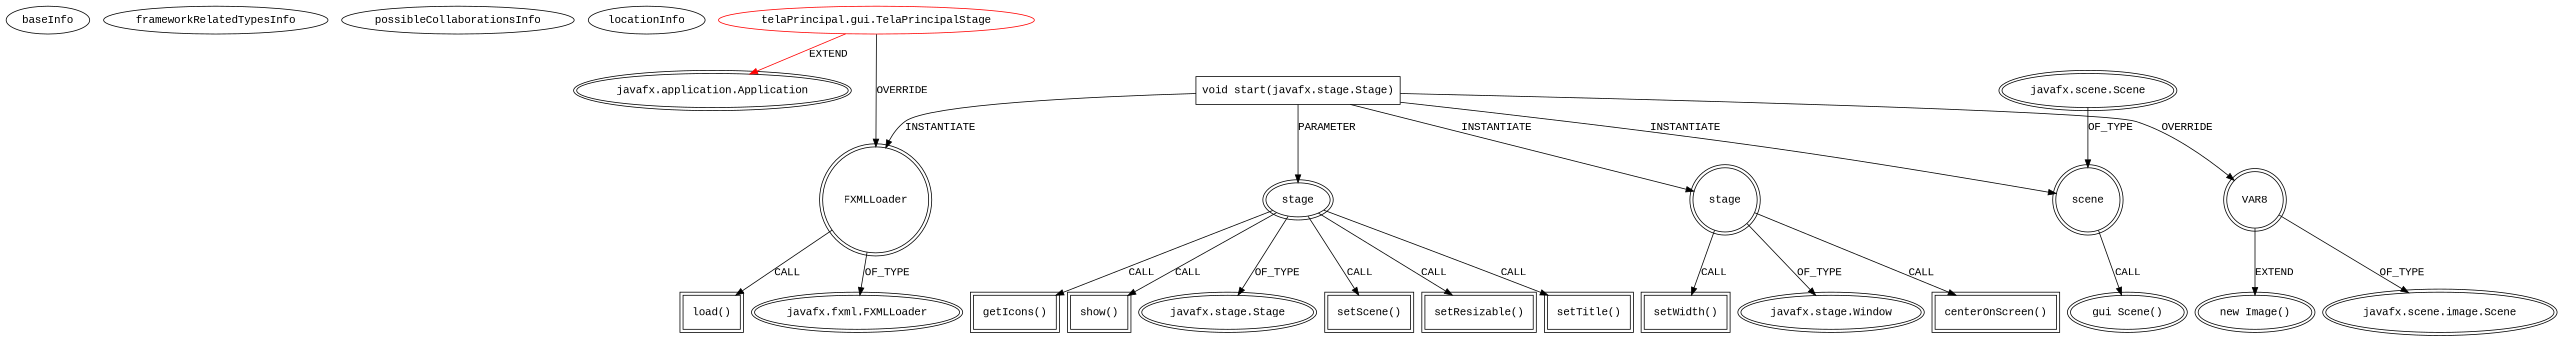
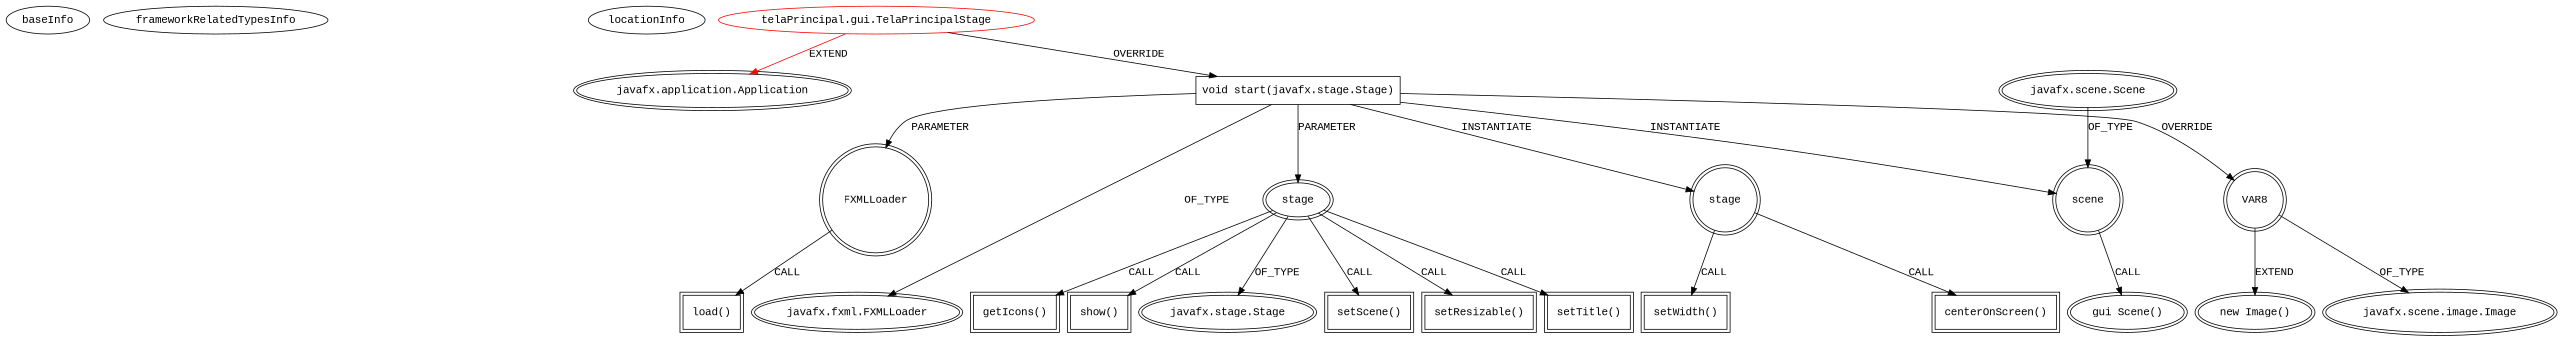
node "possibleCollaborationsInfo": removed
edge "telaPrincipal.gui.TelaPrincipalStage" -> "FXMLLoader": now "telaPrincipal.gui.TelaPrincipalStage" -> "void start(javafx.stage.Stage)"
edge "void start(javafx.stage.Stage)" -> "FXMLLoader": label "INSTANTIATE" -> "PARAMETER"
edge "FXMLLoader" -> "javafx.fxml.FXMLLoader": now "void start(javafx.stage.Stage)" -> "javafx.fxml.FXMLLoader"
node "javafx.stage.Window": removed
node "javafx.scene.image.Scene": label "javafx.scene.image.Scene" -> "javafx.scene.image.Image"
